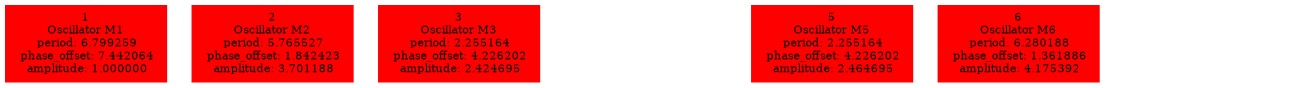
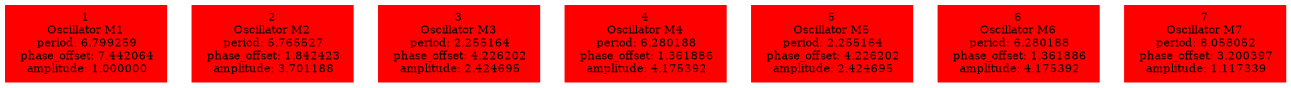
node "4": added
node "7": added
node "5": text "amplitude: 2.464695" -> "amplitude: 2.424695"
